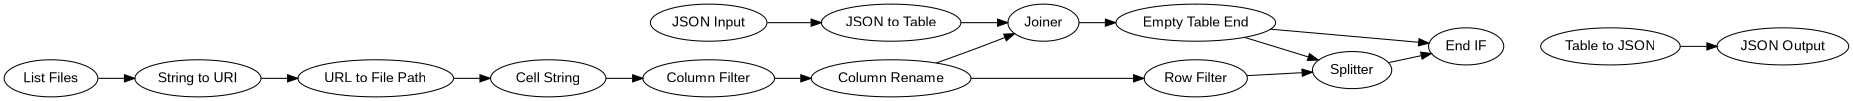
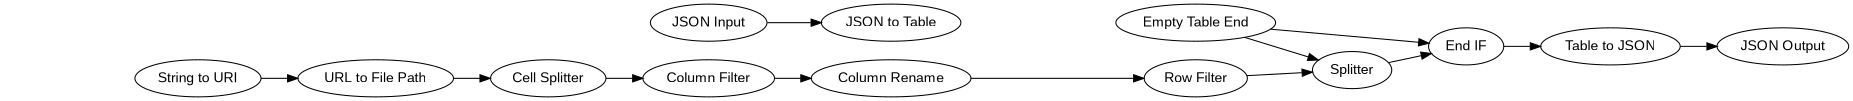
node "Joiner": removed
edge "End IF" -> "Table to JSON": added
node "List Files": removed
node "Cell String": label "Cell String" -> "Cell Splitter"
